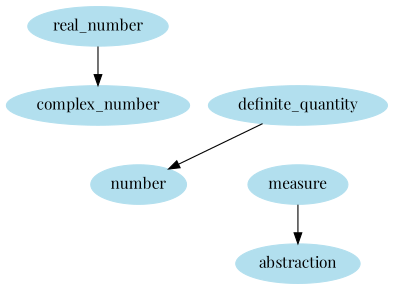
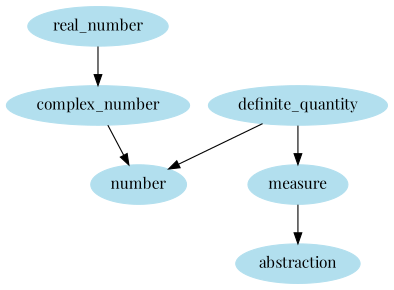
edge "complex_number" -> "number": added
edge "definite_quantity" -> "measure": added
